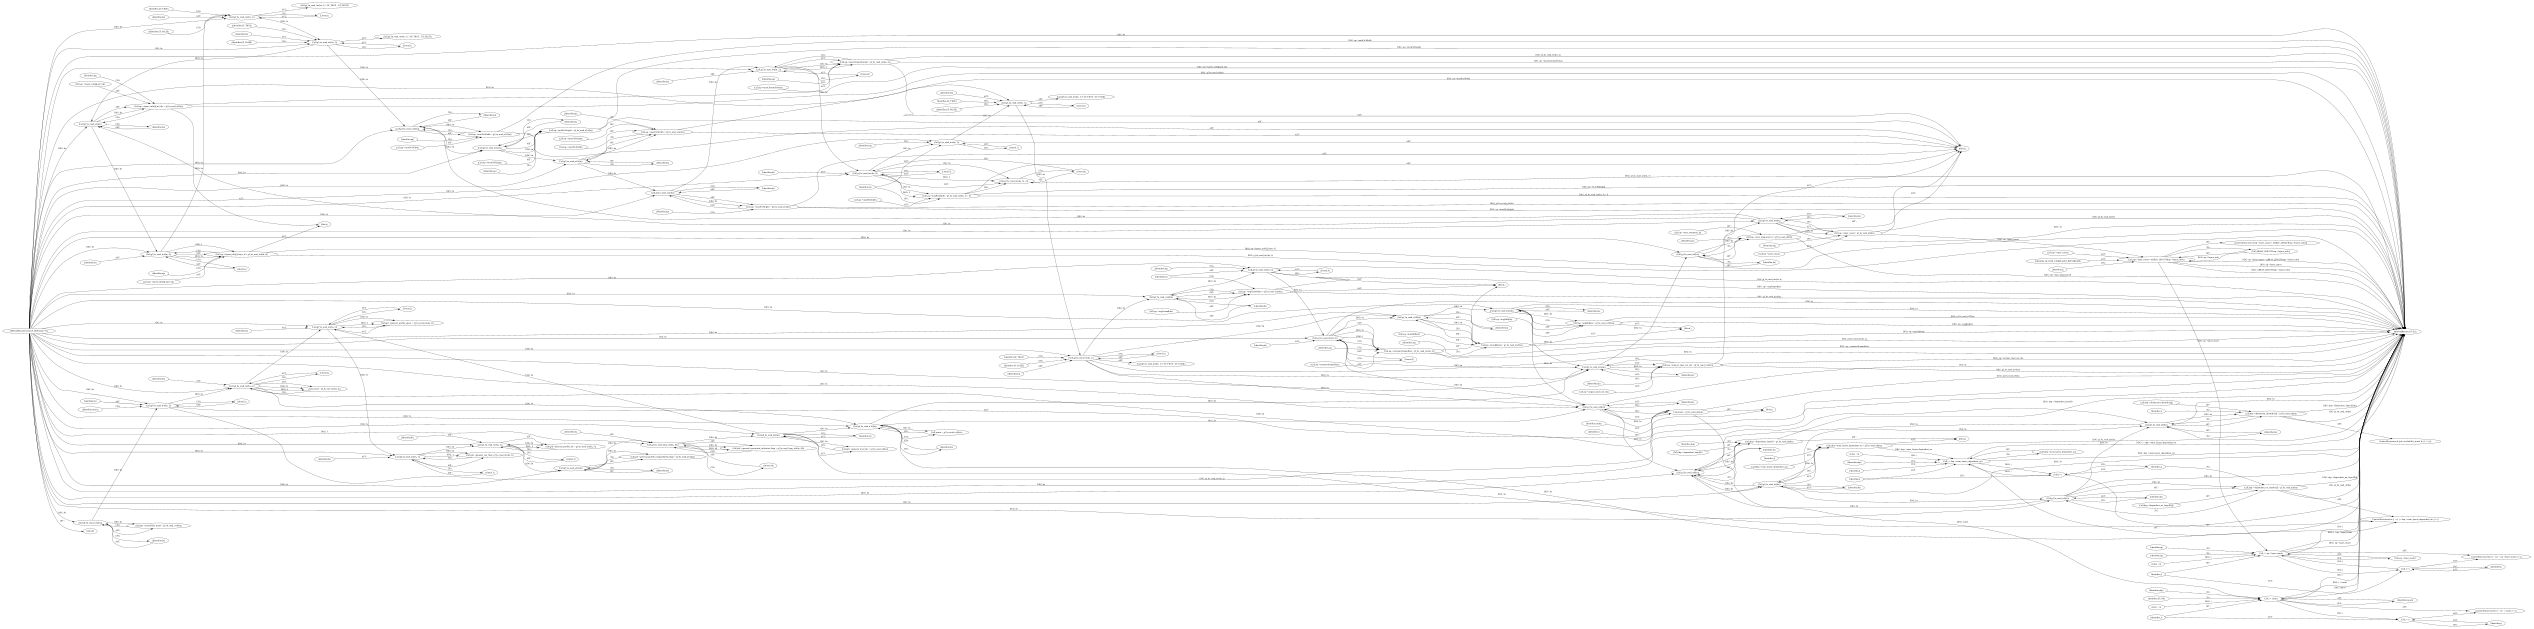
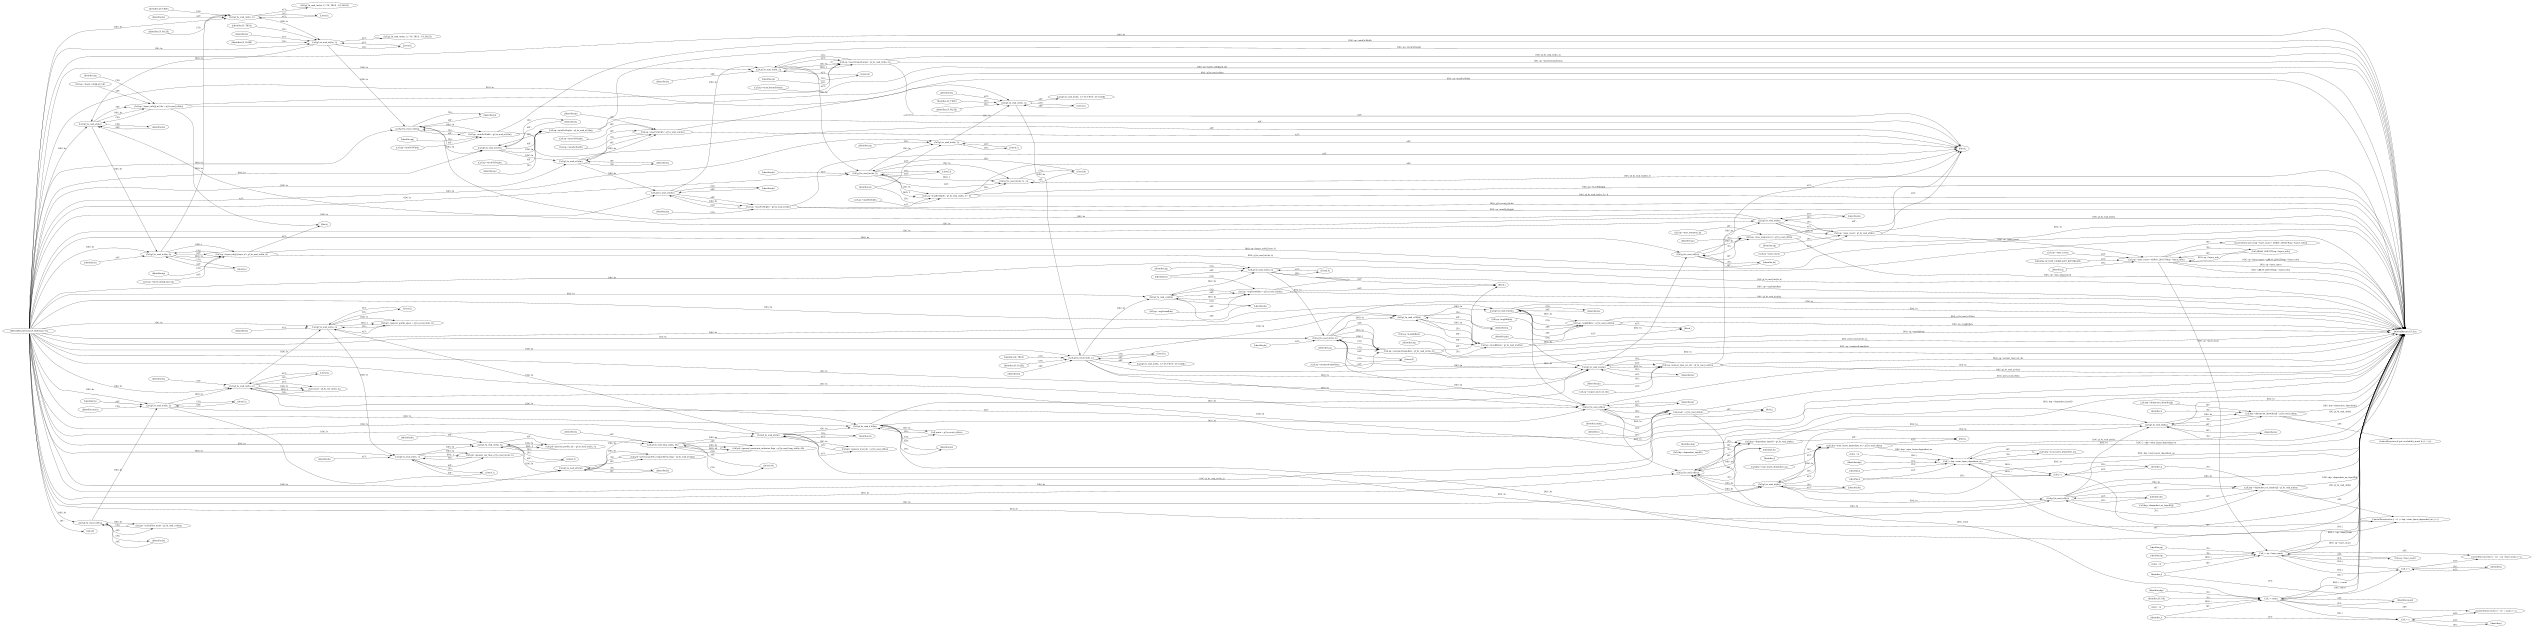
edge "(Call,gf_bs_read_int(bs, 3) + 8)" -> "(MethodReturn,GF_Err)": label "DDG: gf_bs_read_int(bs, 3)" -> "DDG: gf_bs_read_read(bs, 3)"
node "(Identifier,ptr)": added
edge "(MethodParameterIn,GF_BitStream *bs)" -> "(Call,gf_bs_read_long_int(bs, 48))": label "DDG: 3" -> "DDG: bs"
